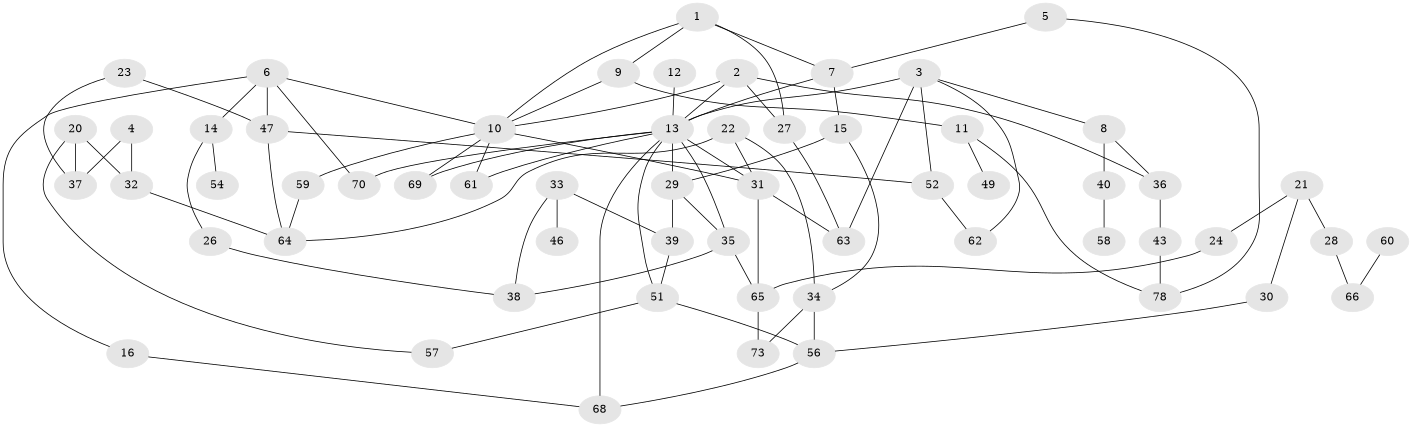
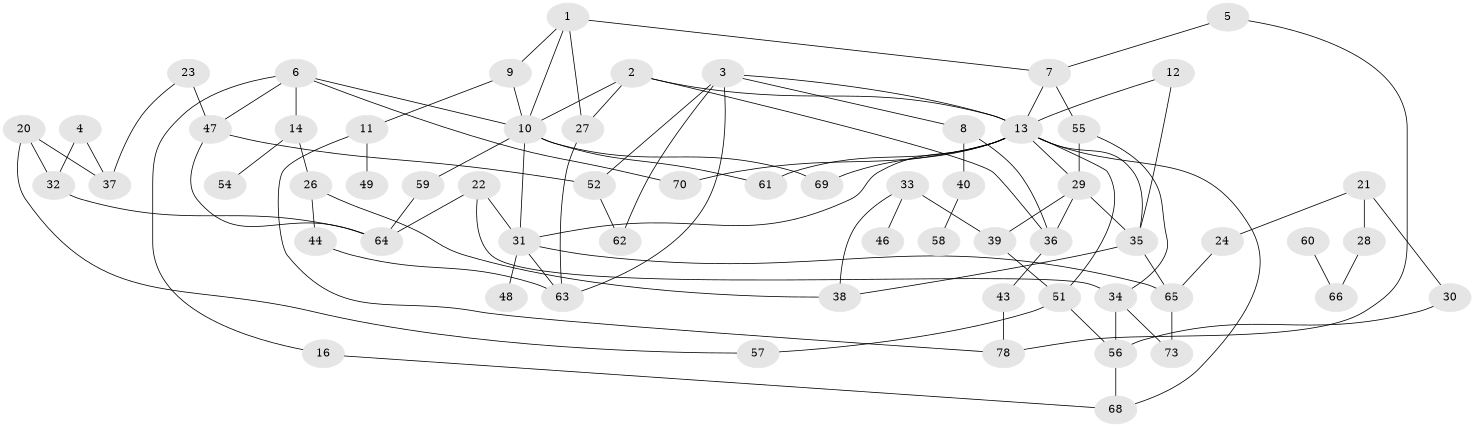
node "15": label "15" -> "55"
edge "12" -- "35": added
edge "29" -- "36": added
node "44": added
node "48": added
